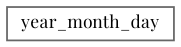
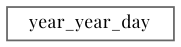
node "year_month_day": label "year_month_day" -> "year_year_day"
